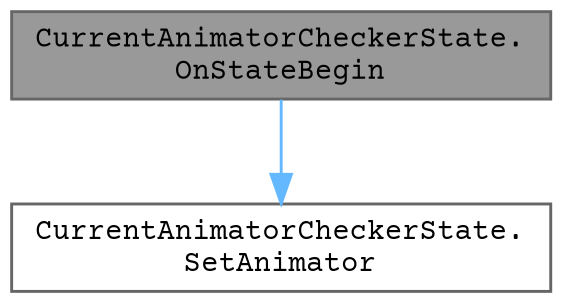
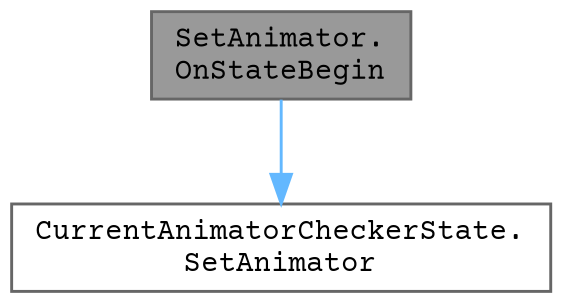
node "CurrentAnimatorCheckerState. OnStateBegin": label "CurrentAnimatorCheckerState. OnStateBegin" -> "SetAnimator. OnStateBegin"
